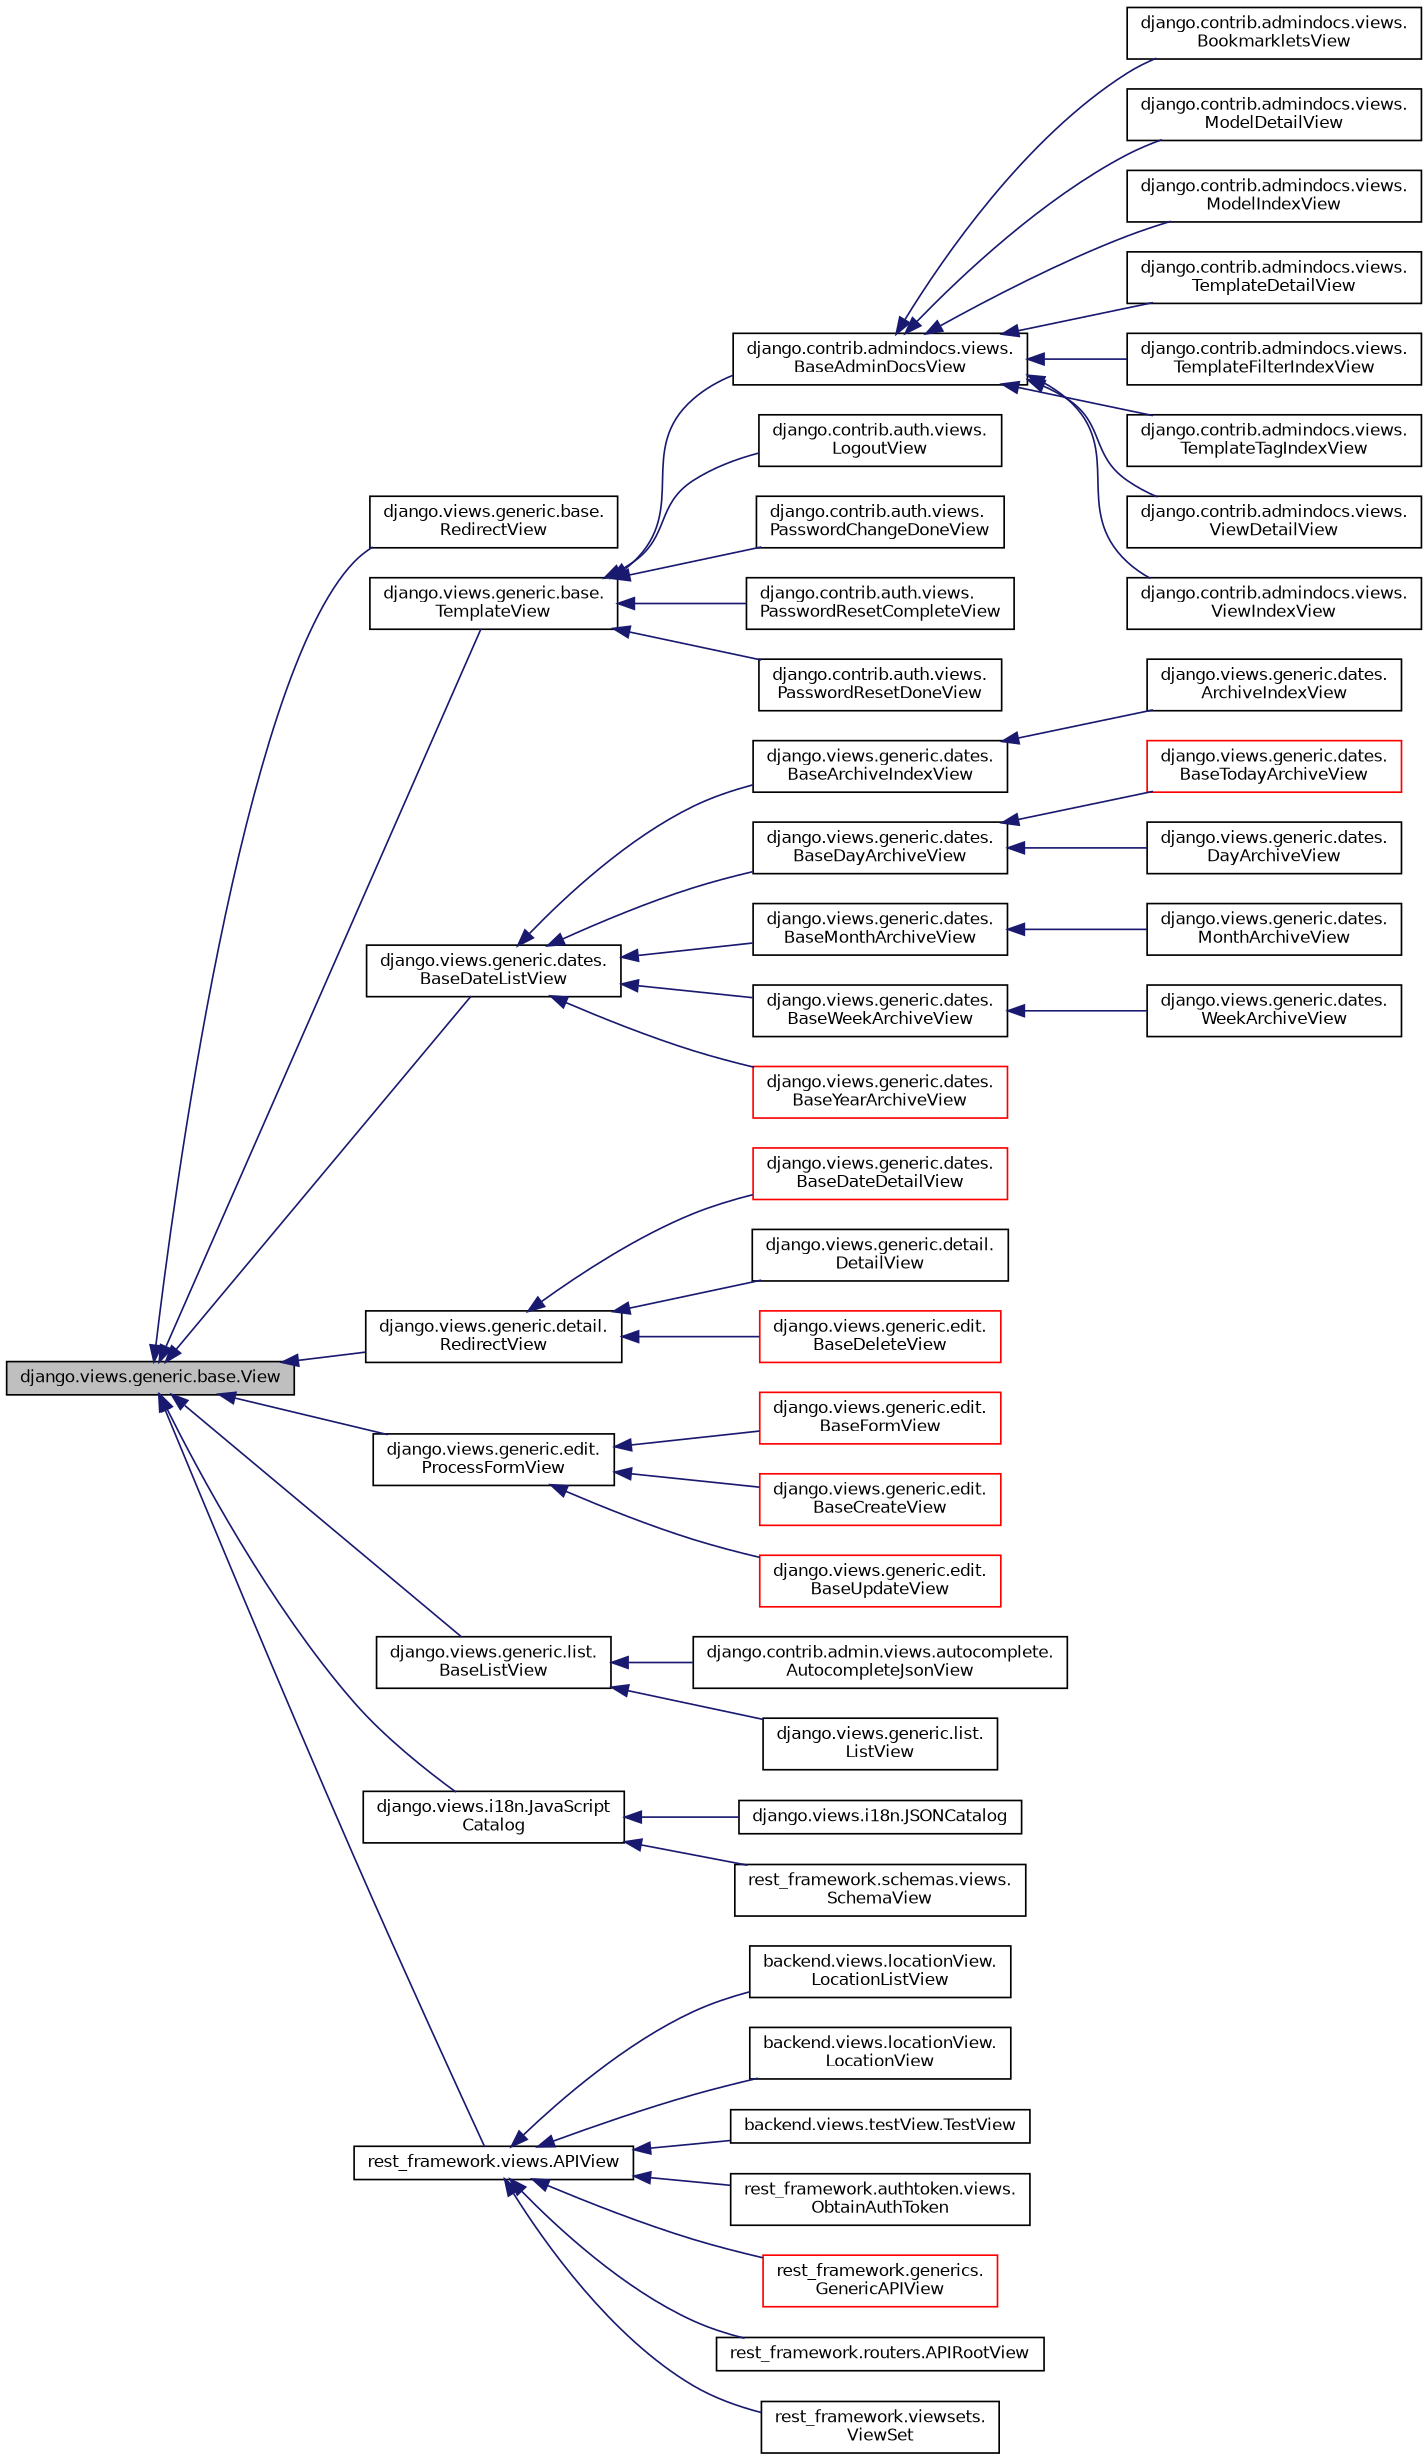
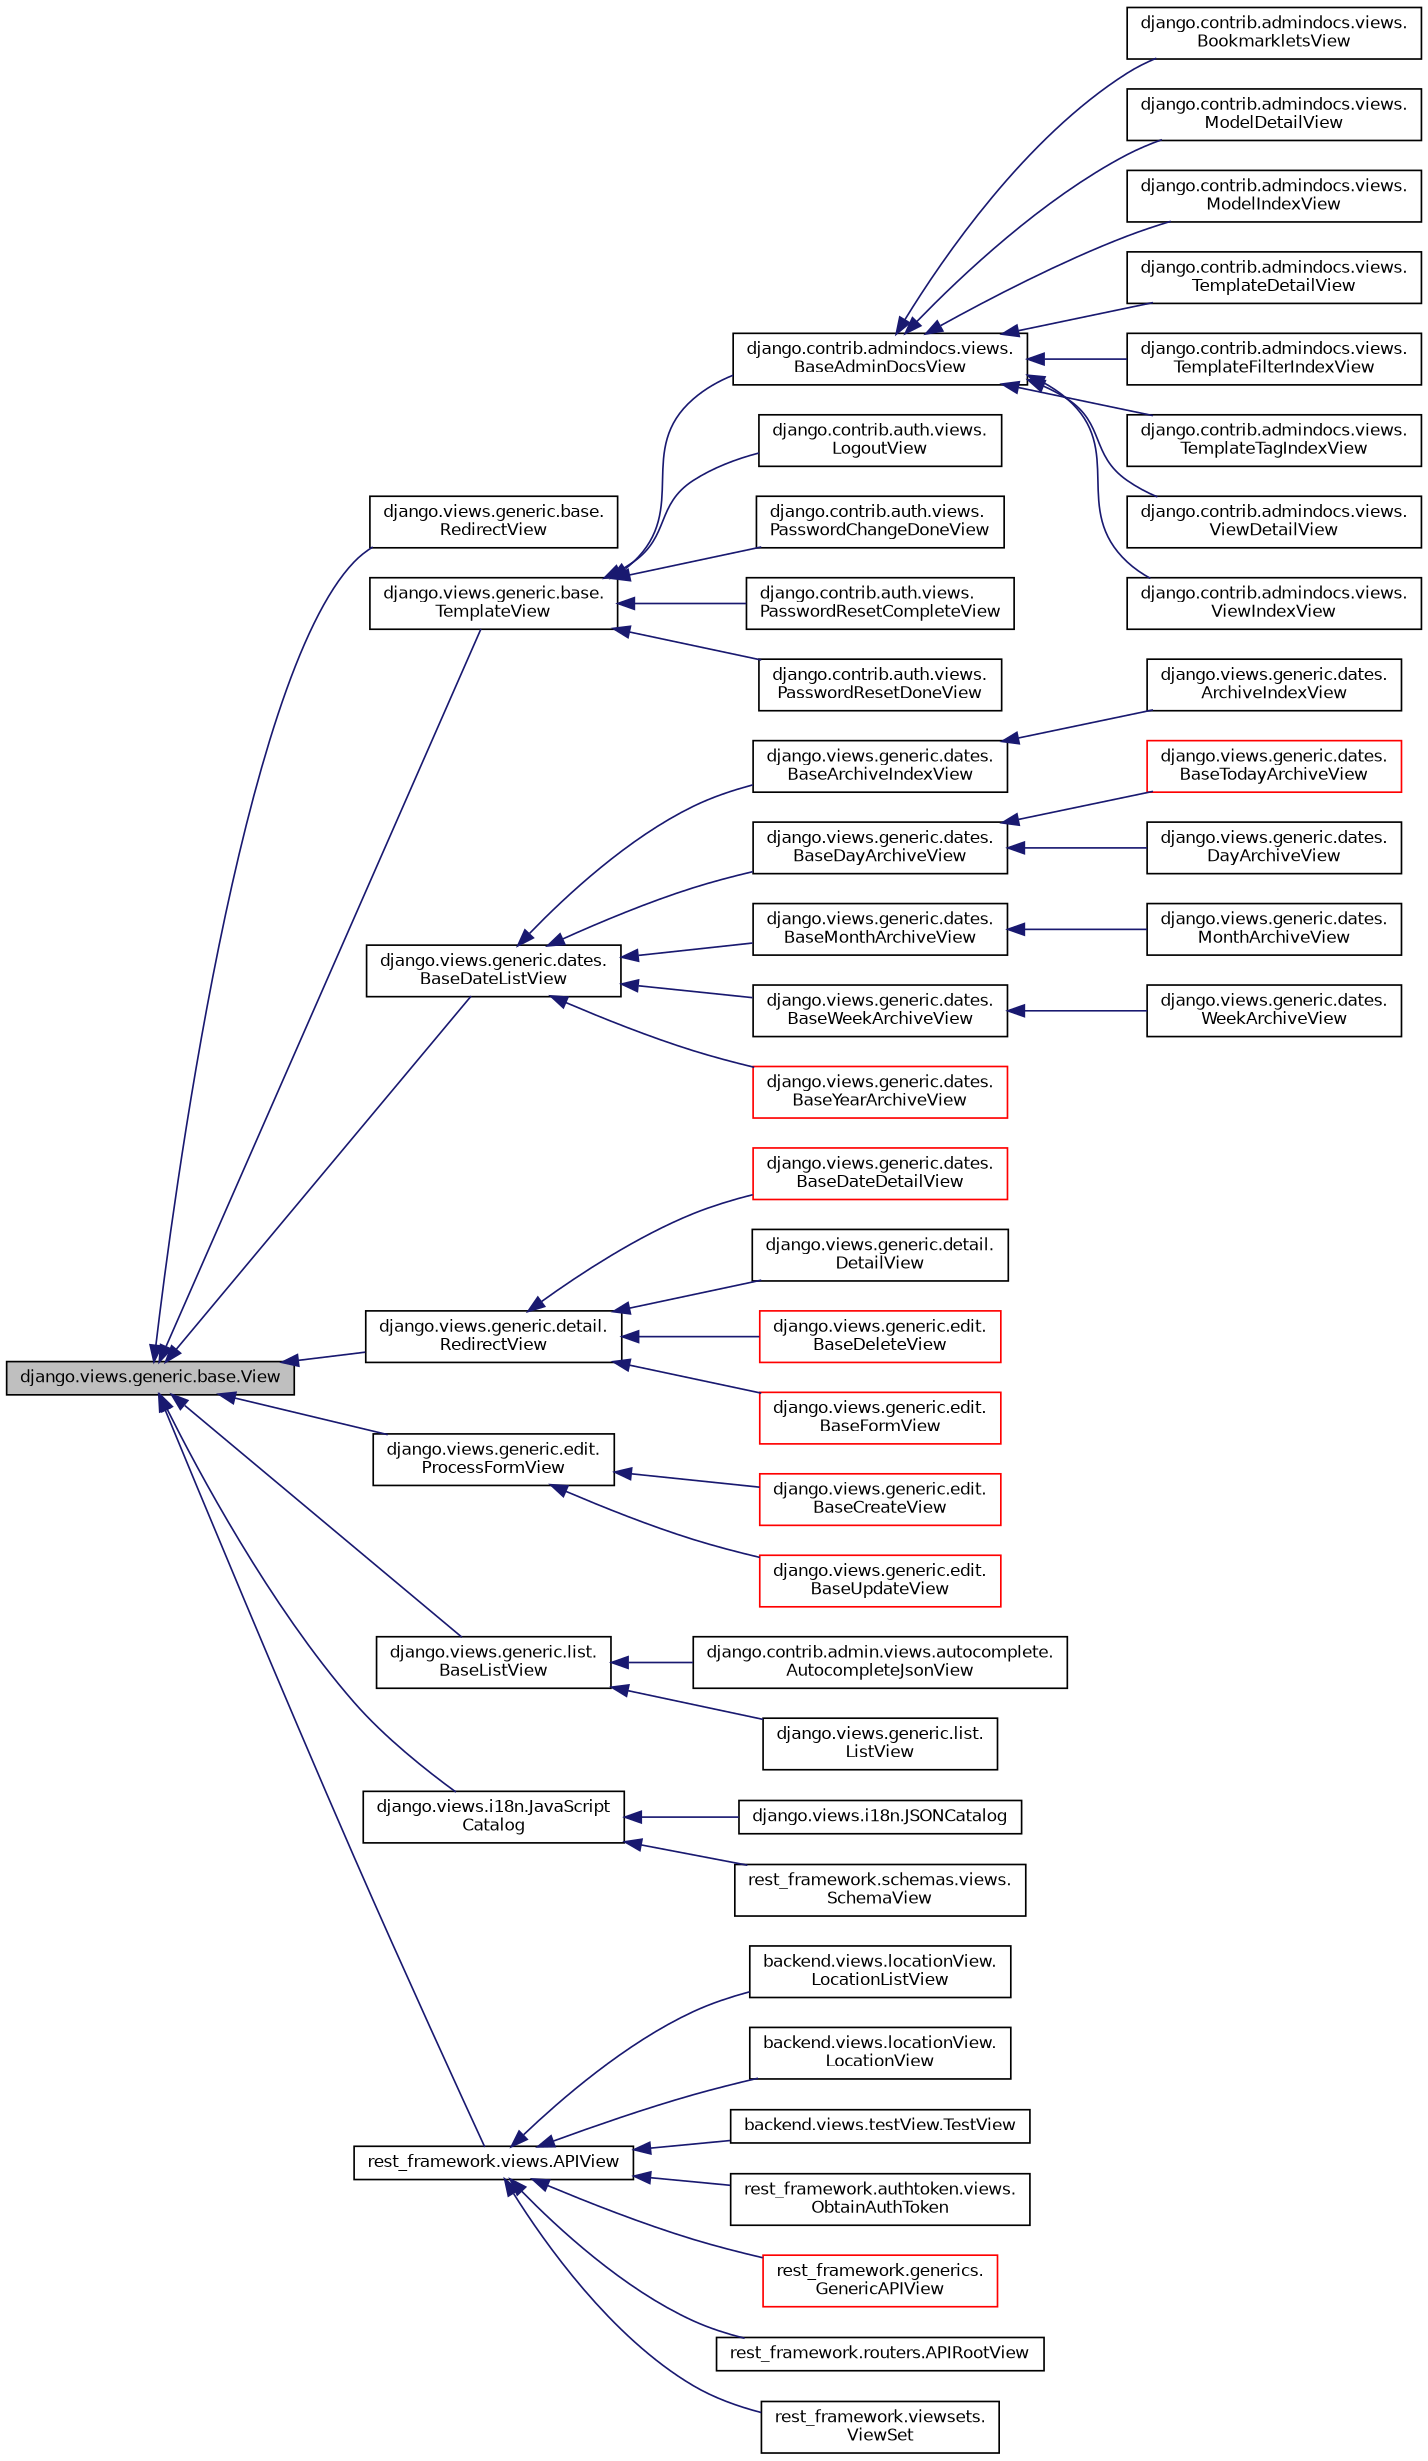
edge "django.views.generic.edit. BaseFormView" -> "django.views.generic.edit. ProcessFormView": now "django.views.generic.edit. BaseFormView" -> "django.views.generic.detail. RedirectView"
